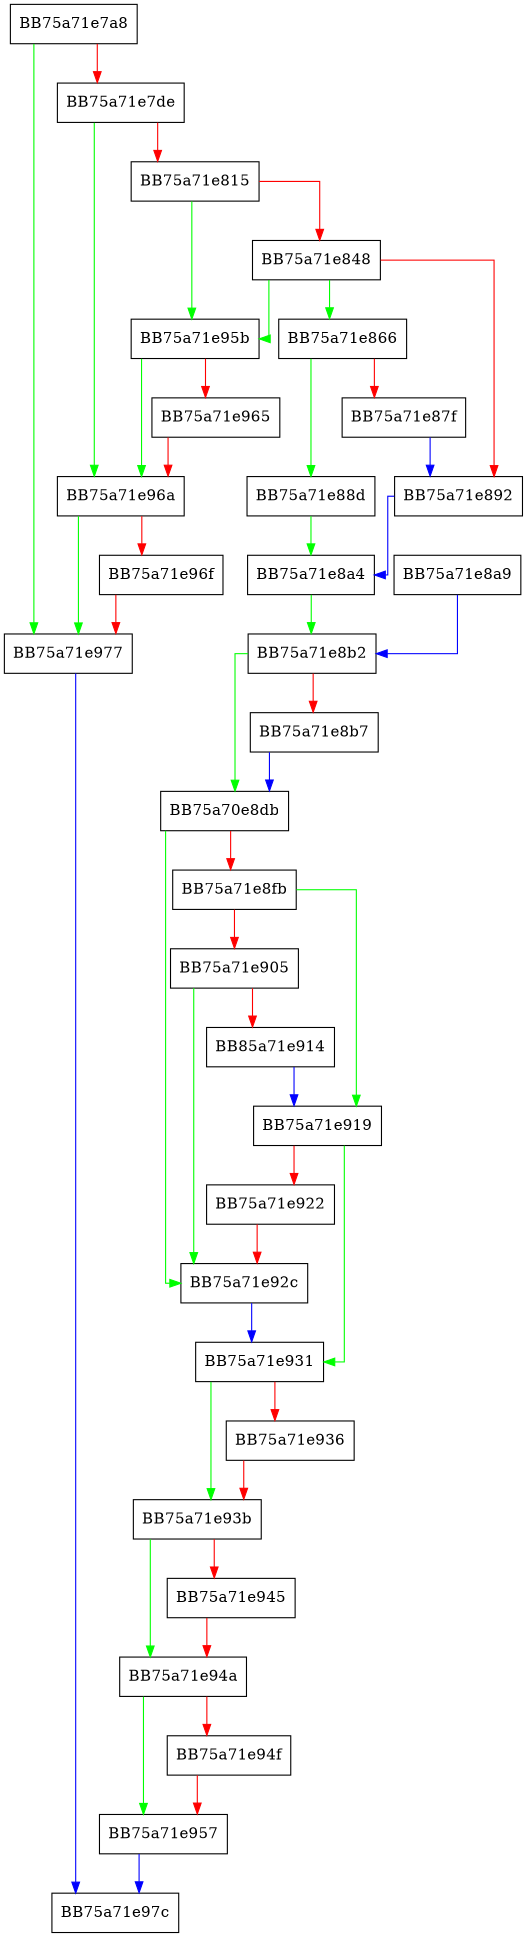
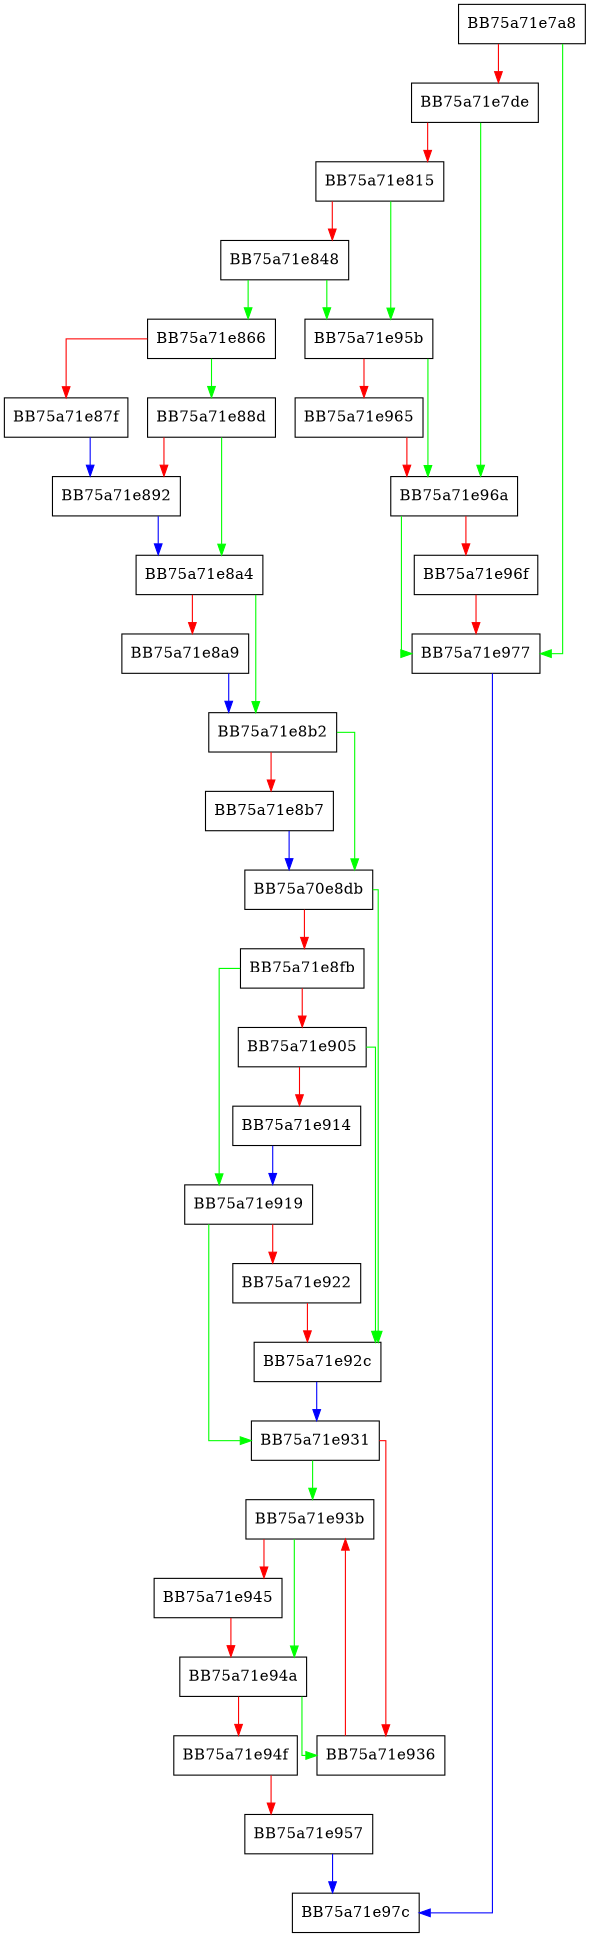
edge "BB75a71e848" -> "BB75a71e892": now "BB75a71e88d" -> "BB75a71e892"
edge "BB75a71e8a4" -> "BB75a71e8a9": added
node "BB85a71e914": label "BB85a71e914" -> "BB75a71e914"
edge "BB75a71e94a" -> "BB75a71e957": now "BB75a71e94a" -> "BB75a71e936"
